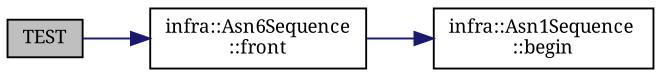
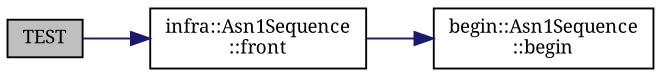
node "infra::Asn6Sequence ::front": label "infra::Asn6Sequence ::front" -> "infra::Asn1Sequence ::front"
node "infra::Asn1Sequence ::begin": label "infra::Asn1Sequence ::begin" -> "begin::Asn1Sequence ::begin"
